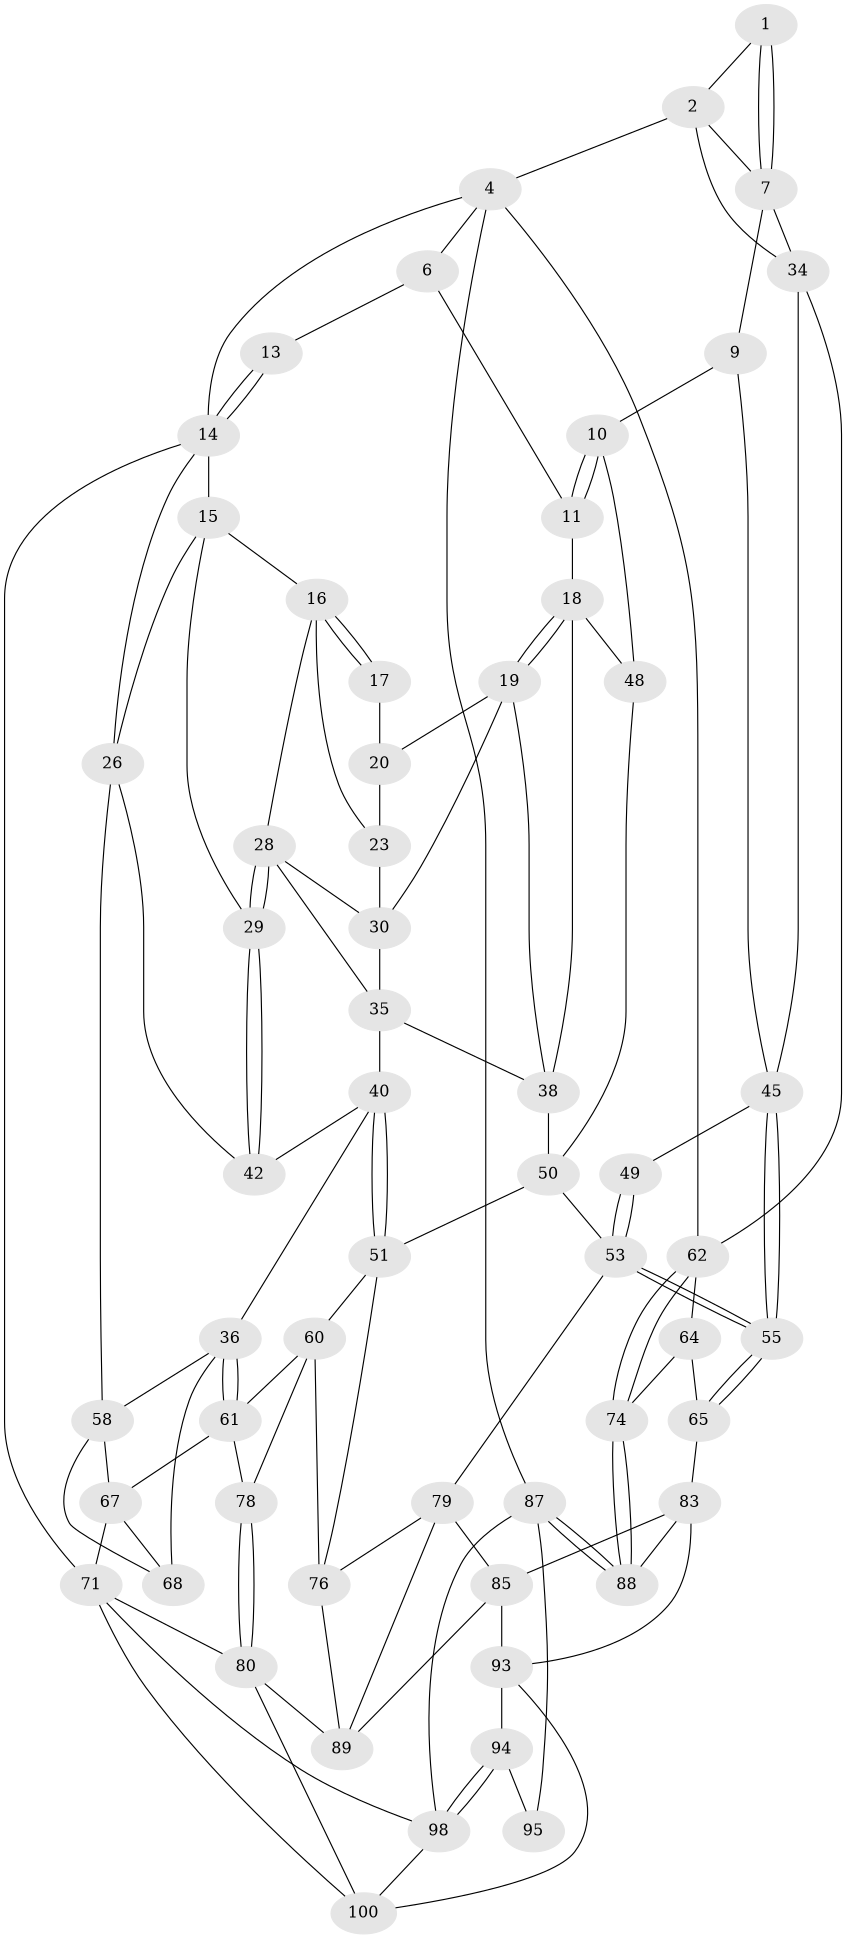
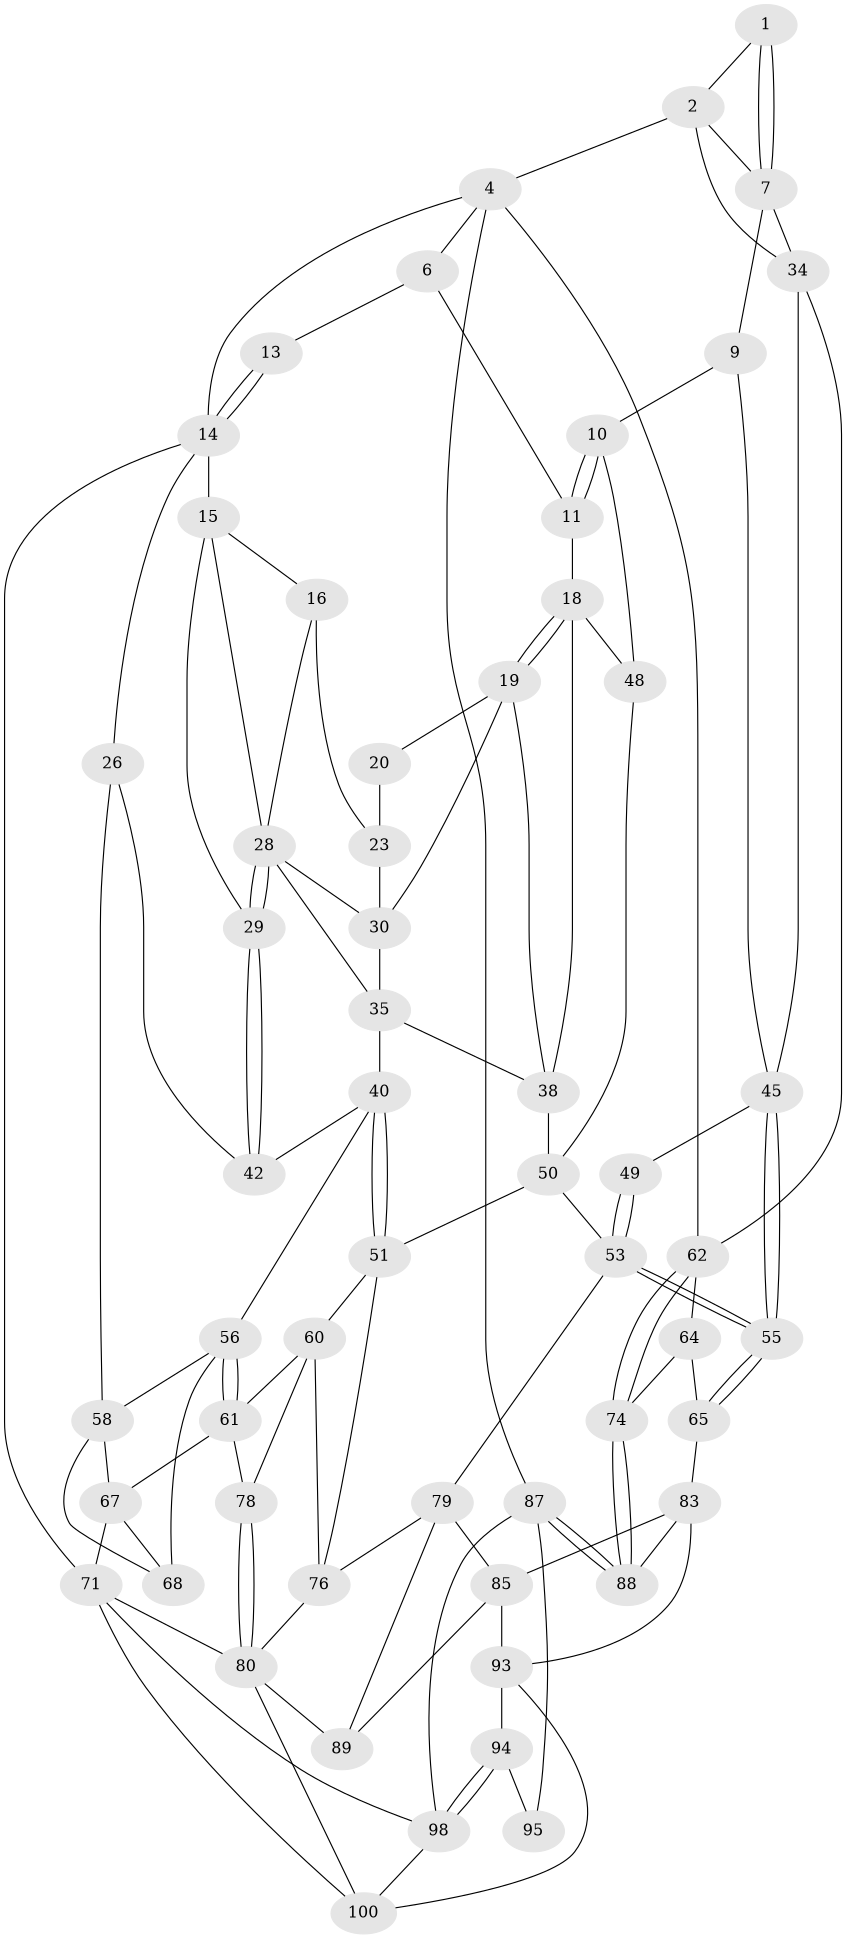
edge "15" -- "26": now "15" -- "28"
node "17": removed
node "36": label "36" -> "56"
edge "76" -- "89": now "76" -- "80"
